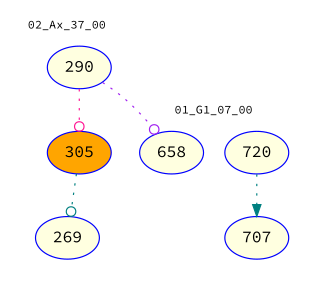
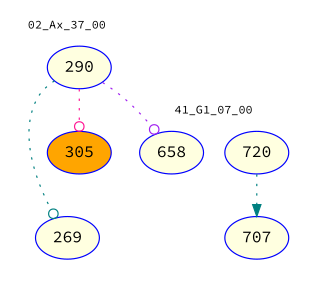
cluster "01_G1_07_00": label "01_G1_07_00" -> "41_G1_07_00"
edge "305" -> "269": now "290" -> "269"
